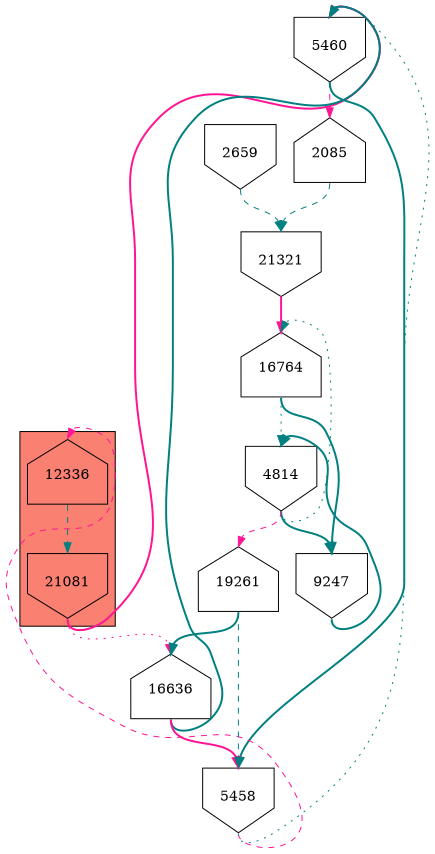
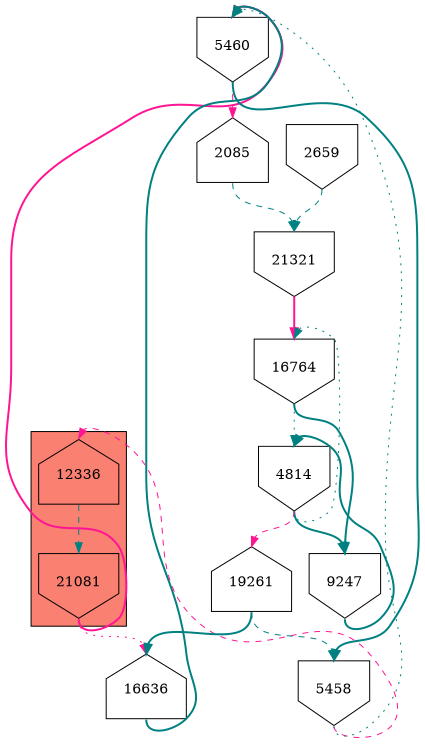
node "16764": shape house -> invhouse
edge "16636" -> "5458": removed
